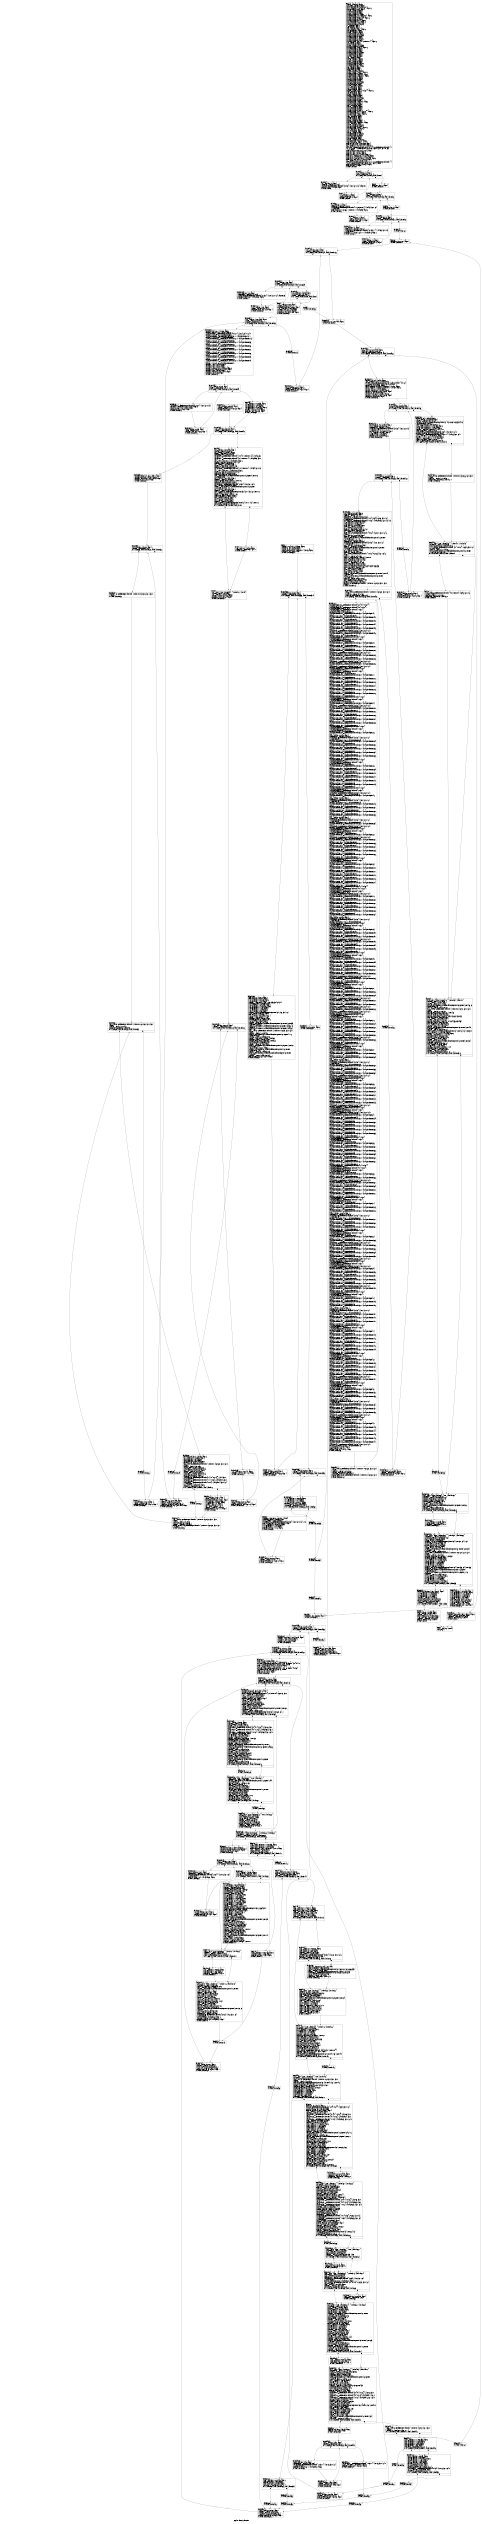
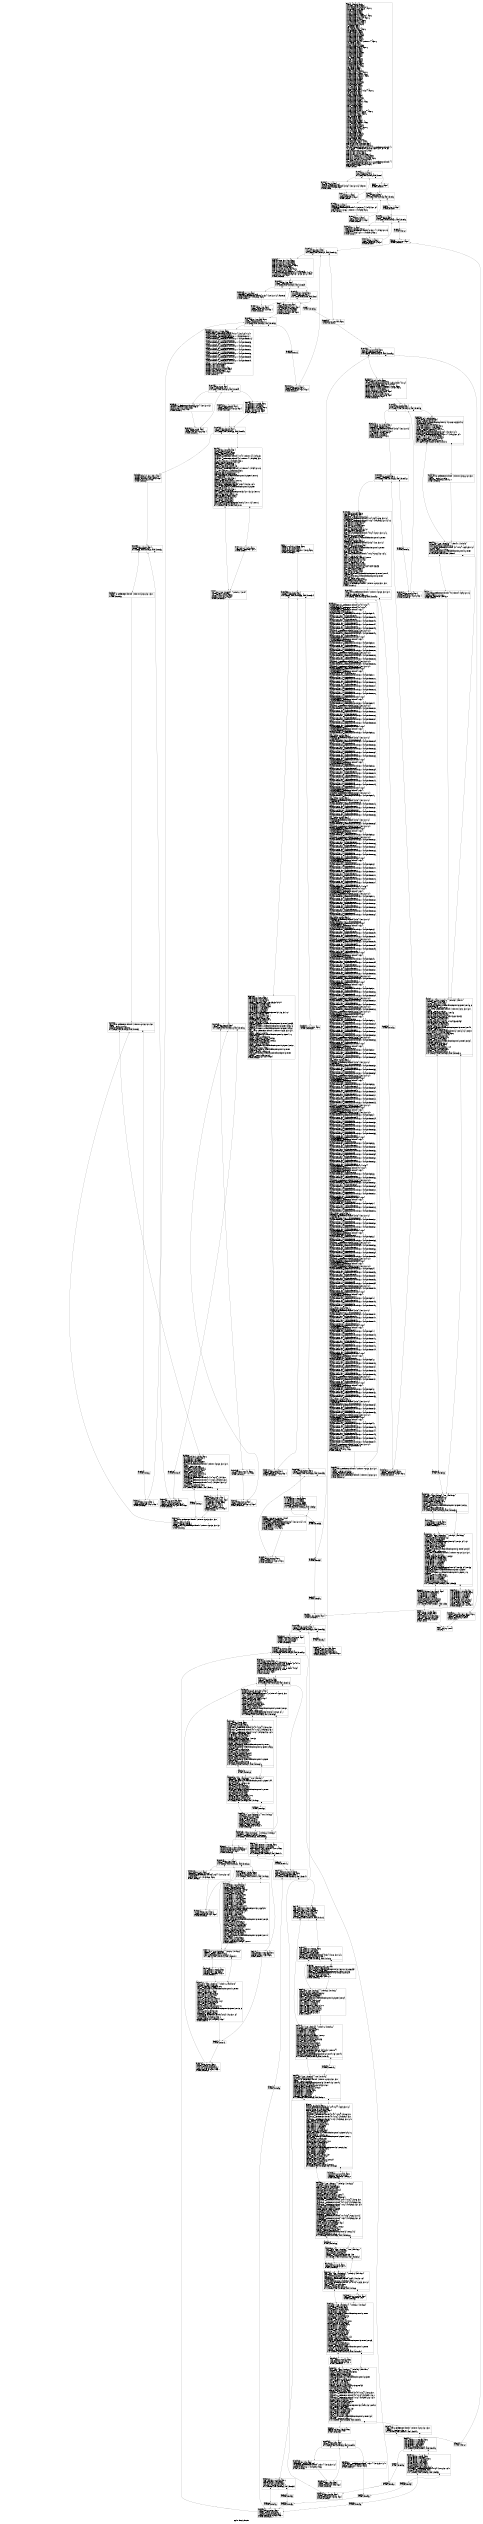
node "for.body19:": added
